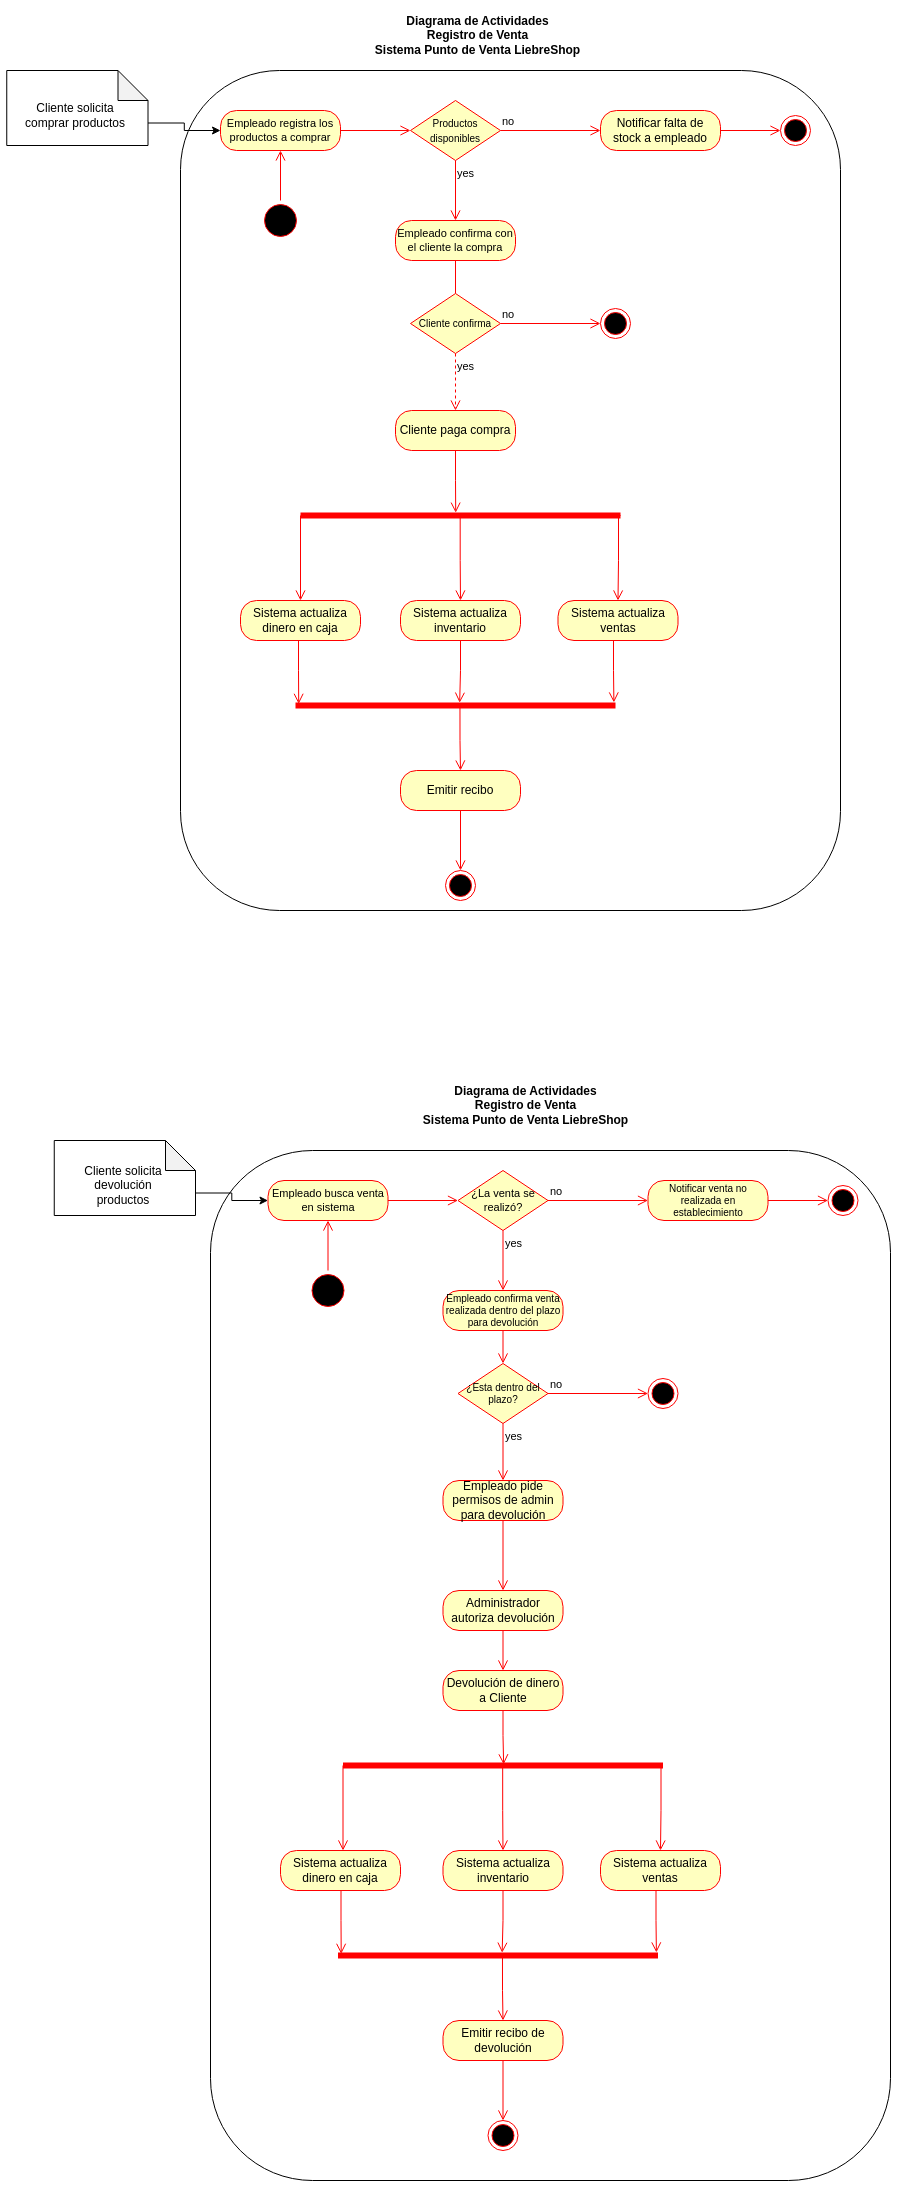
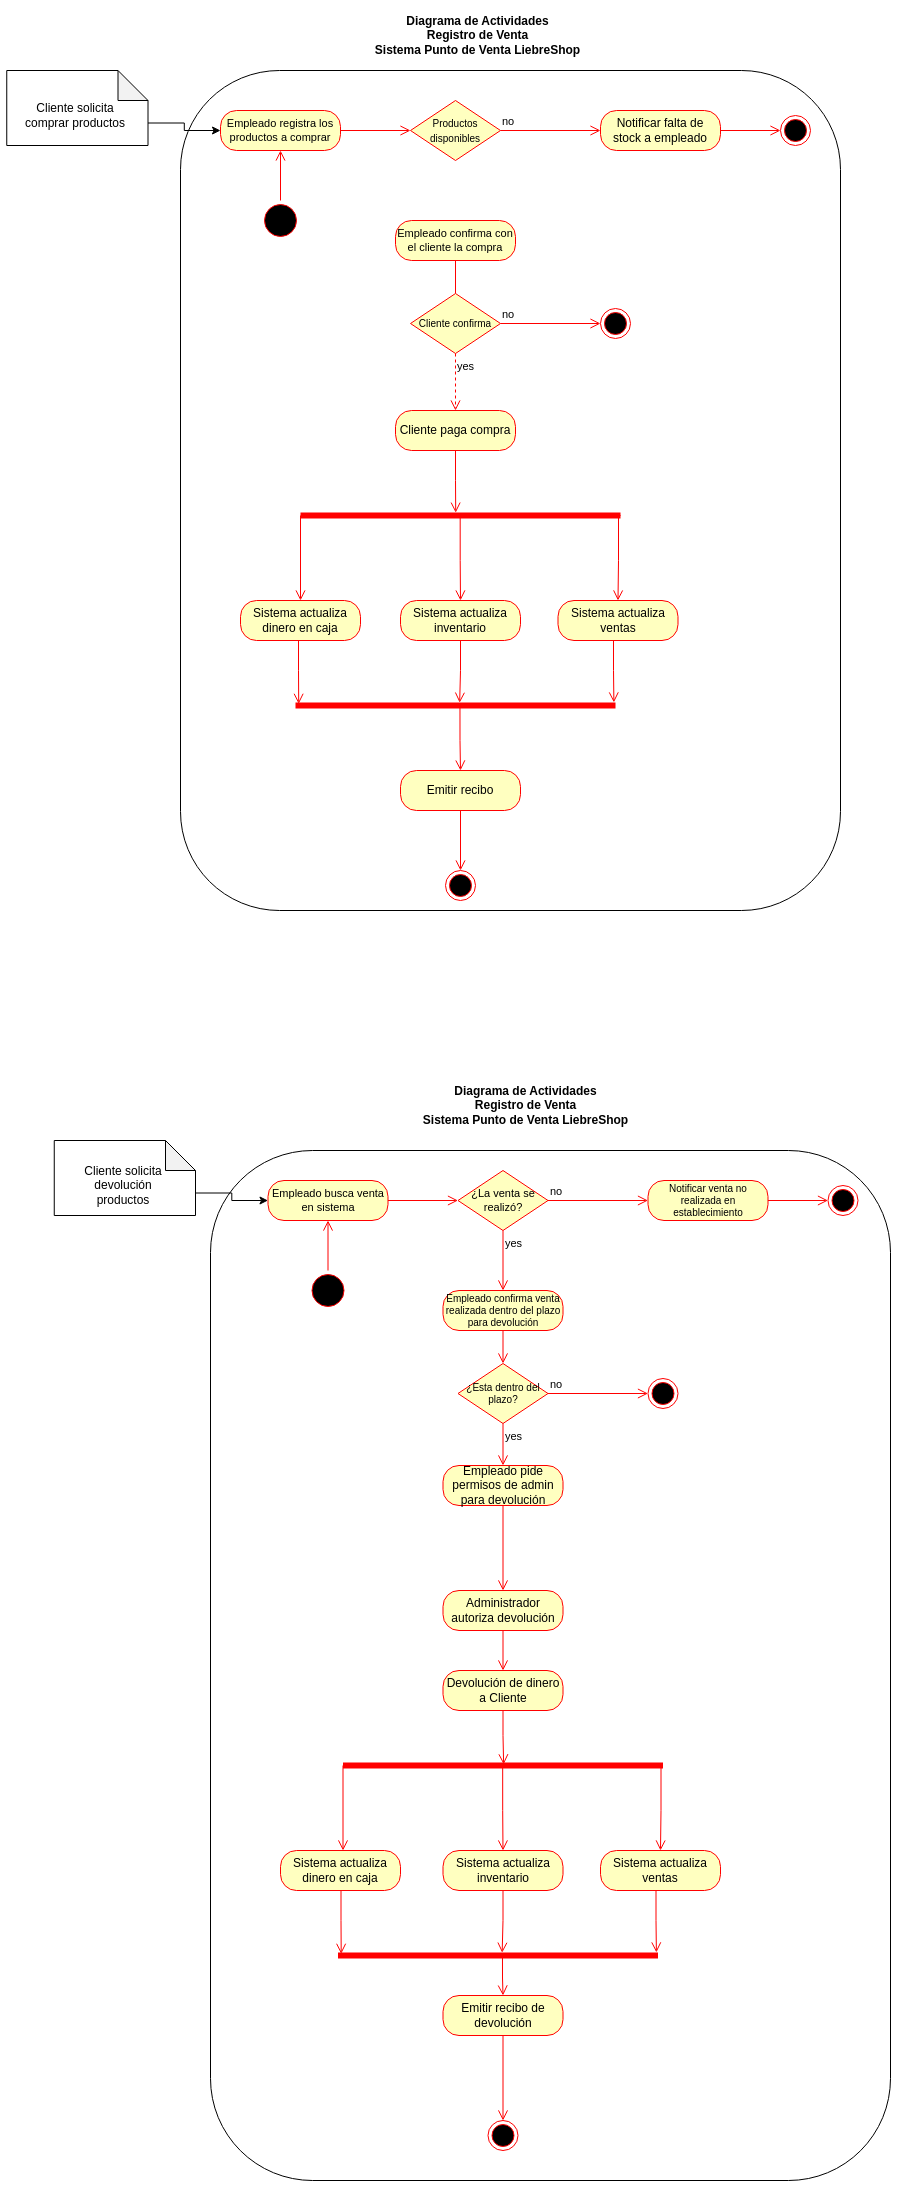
edge "Productos disponibles" -> "Empleado confirma con el cliente la compra": removed, label "yes"
node "Empleado pide permisos de admin para devolución": moved (503, 1501) -> (503, 1486)
node "Emitir recibo de devolución": moved (503, 2041) -> (503, 2016)
